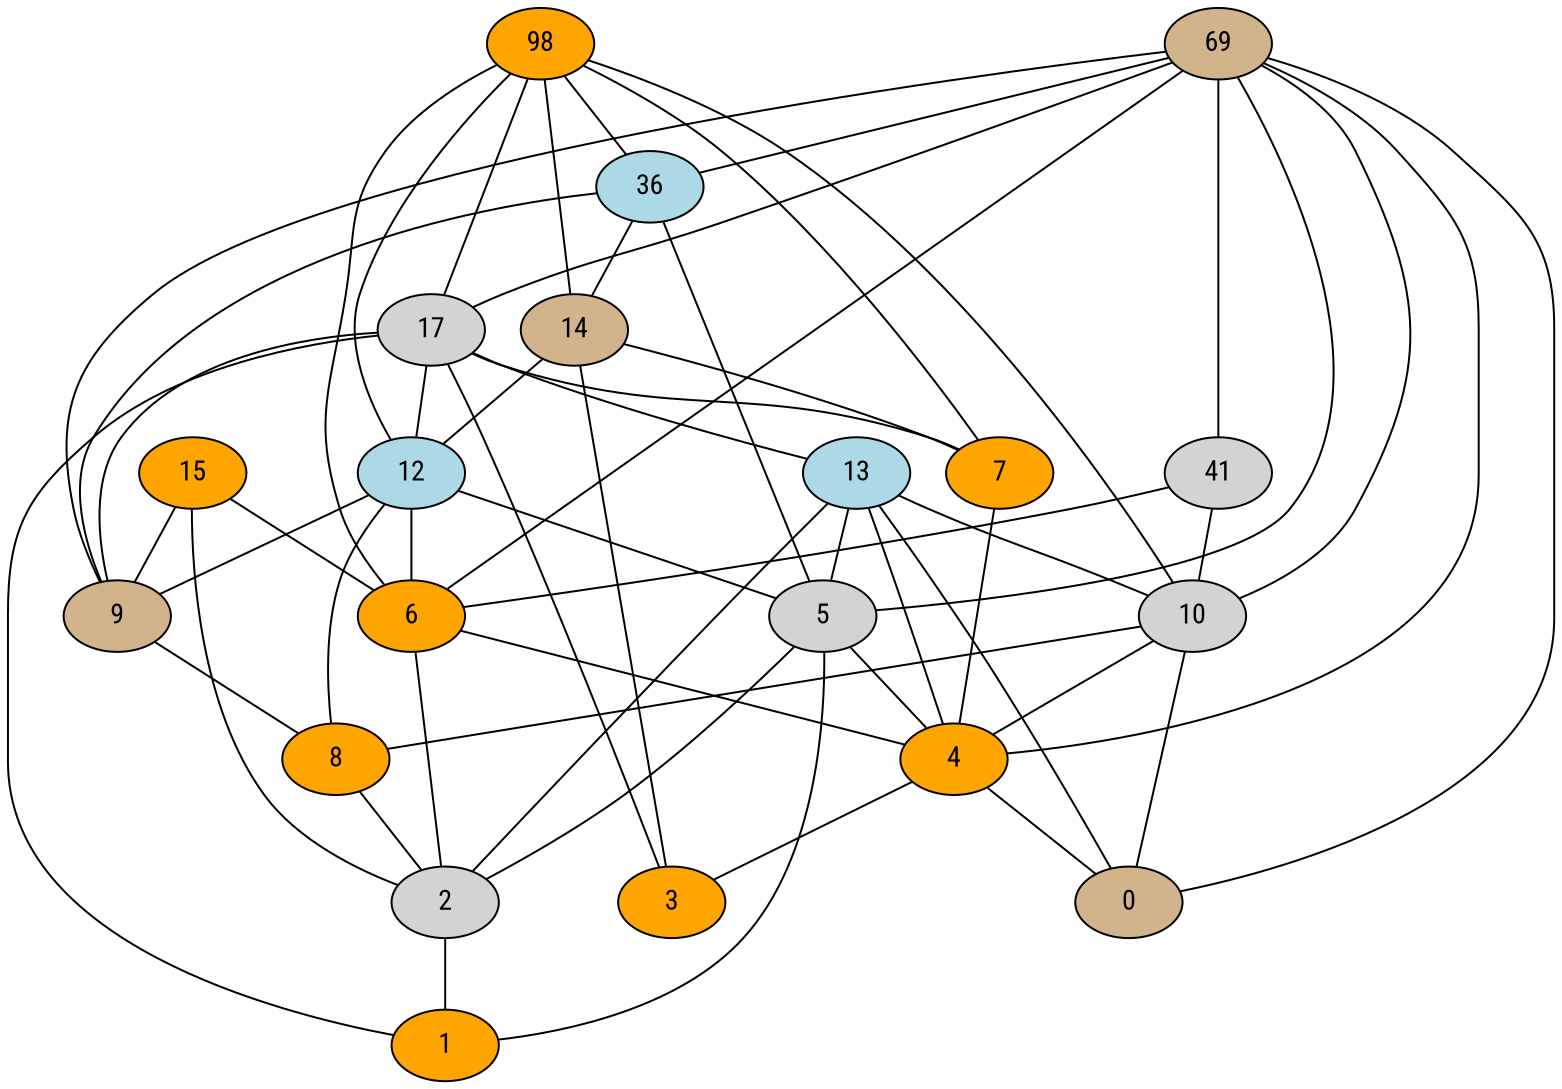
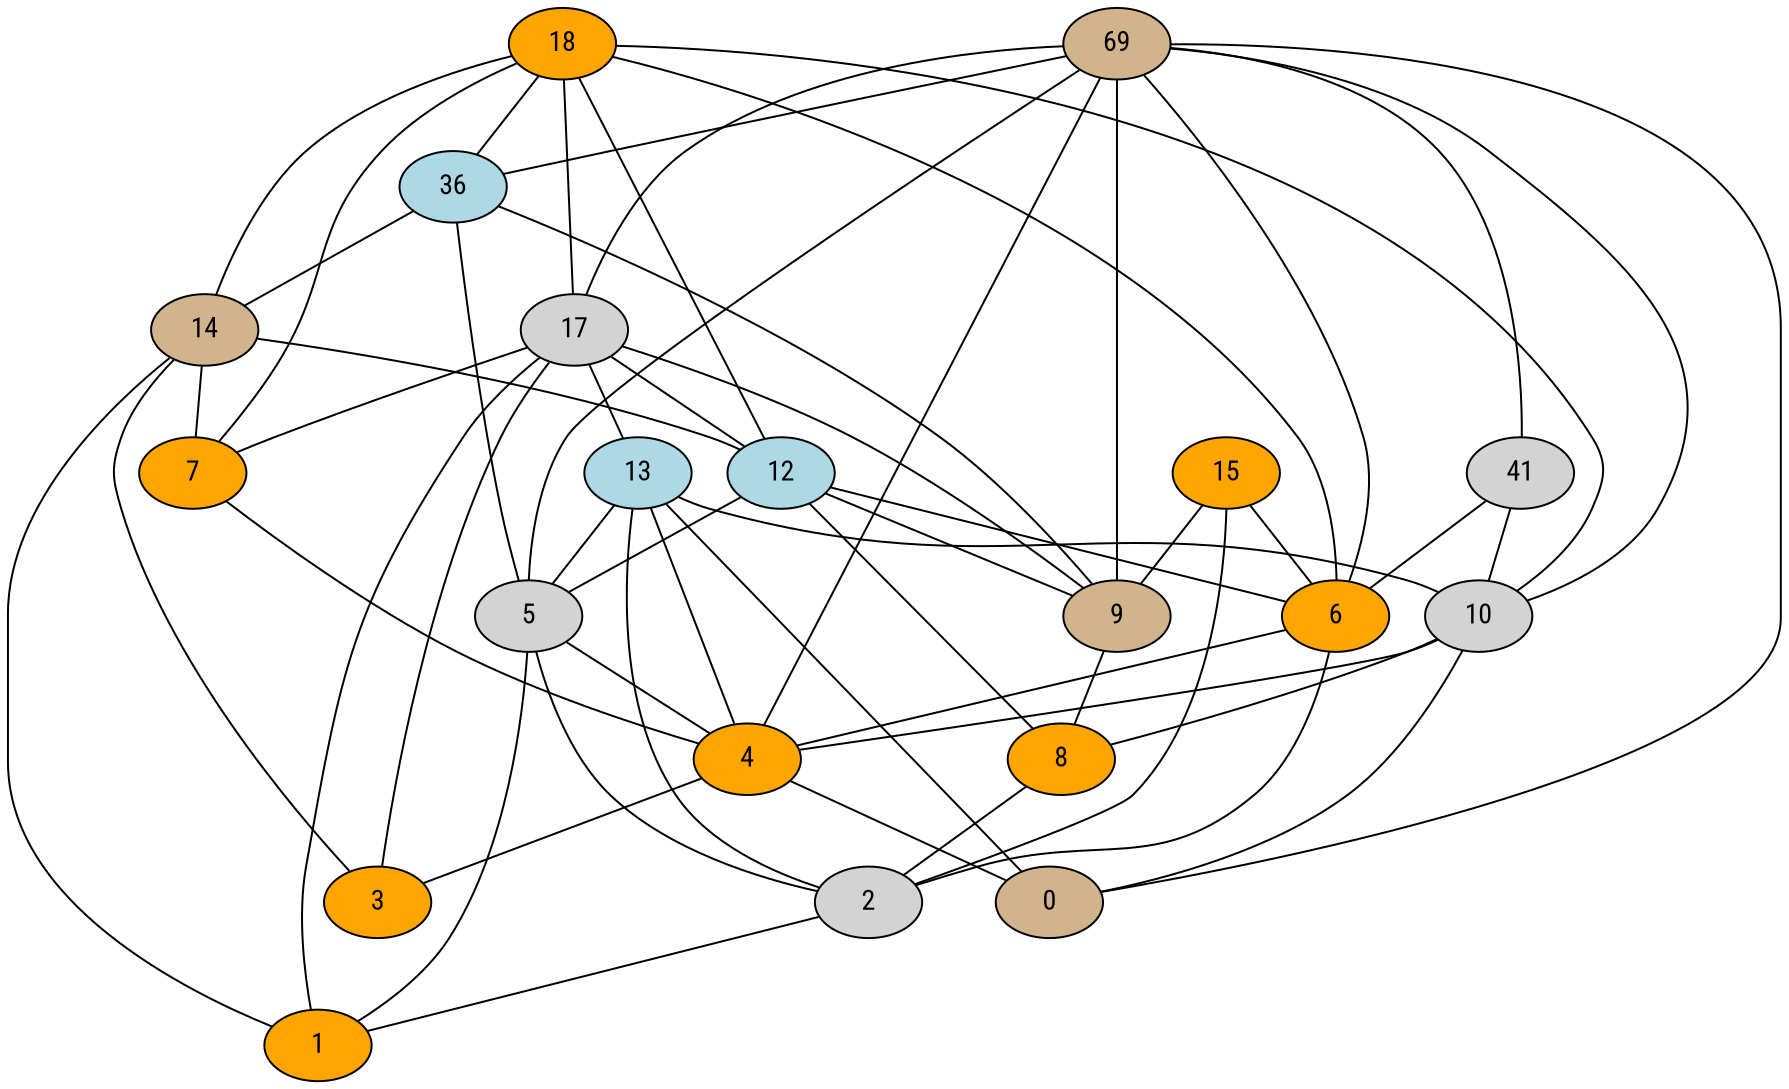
node "98": label "98" -> "18"
edge "14" -- "1": added
